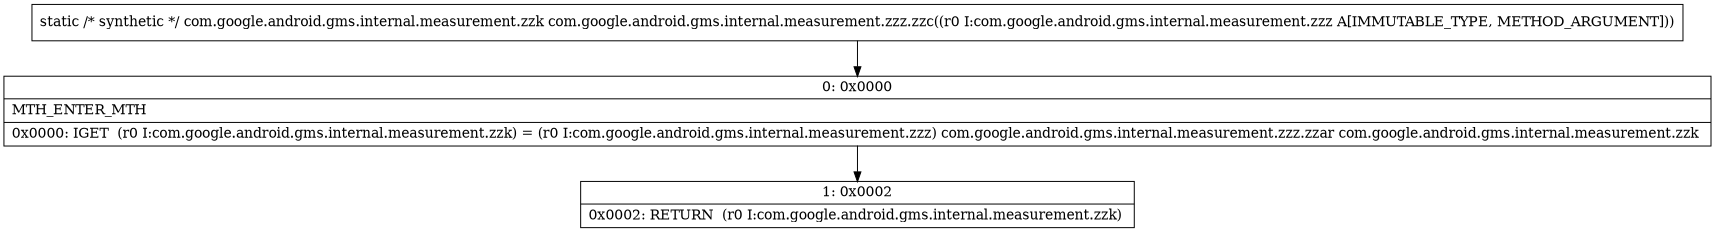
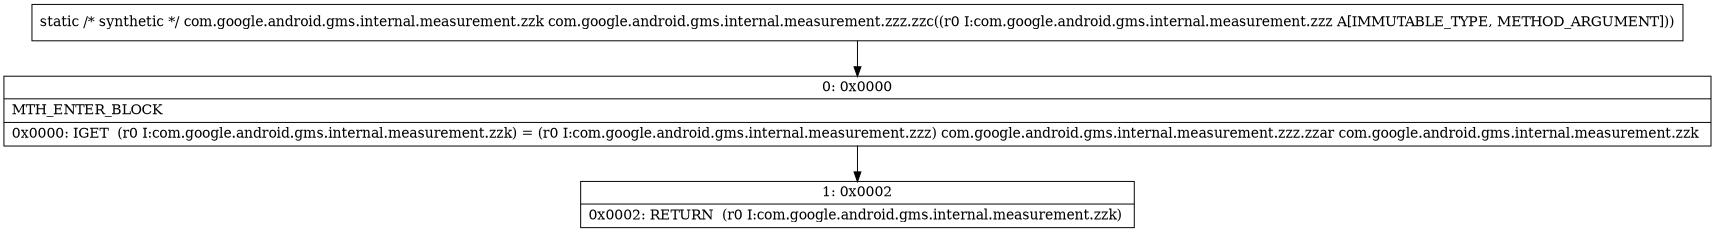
node "0: 0x0000": text "MTH_ENTER_MTH" -> "MTH_ENTER_BLOCK"
